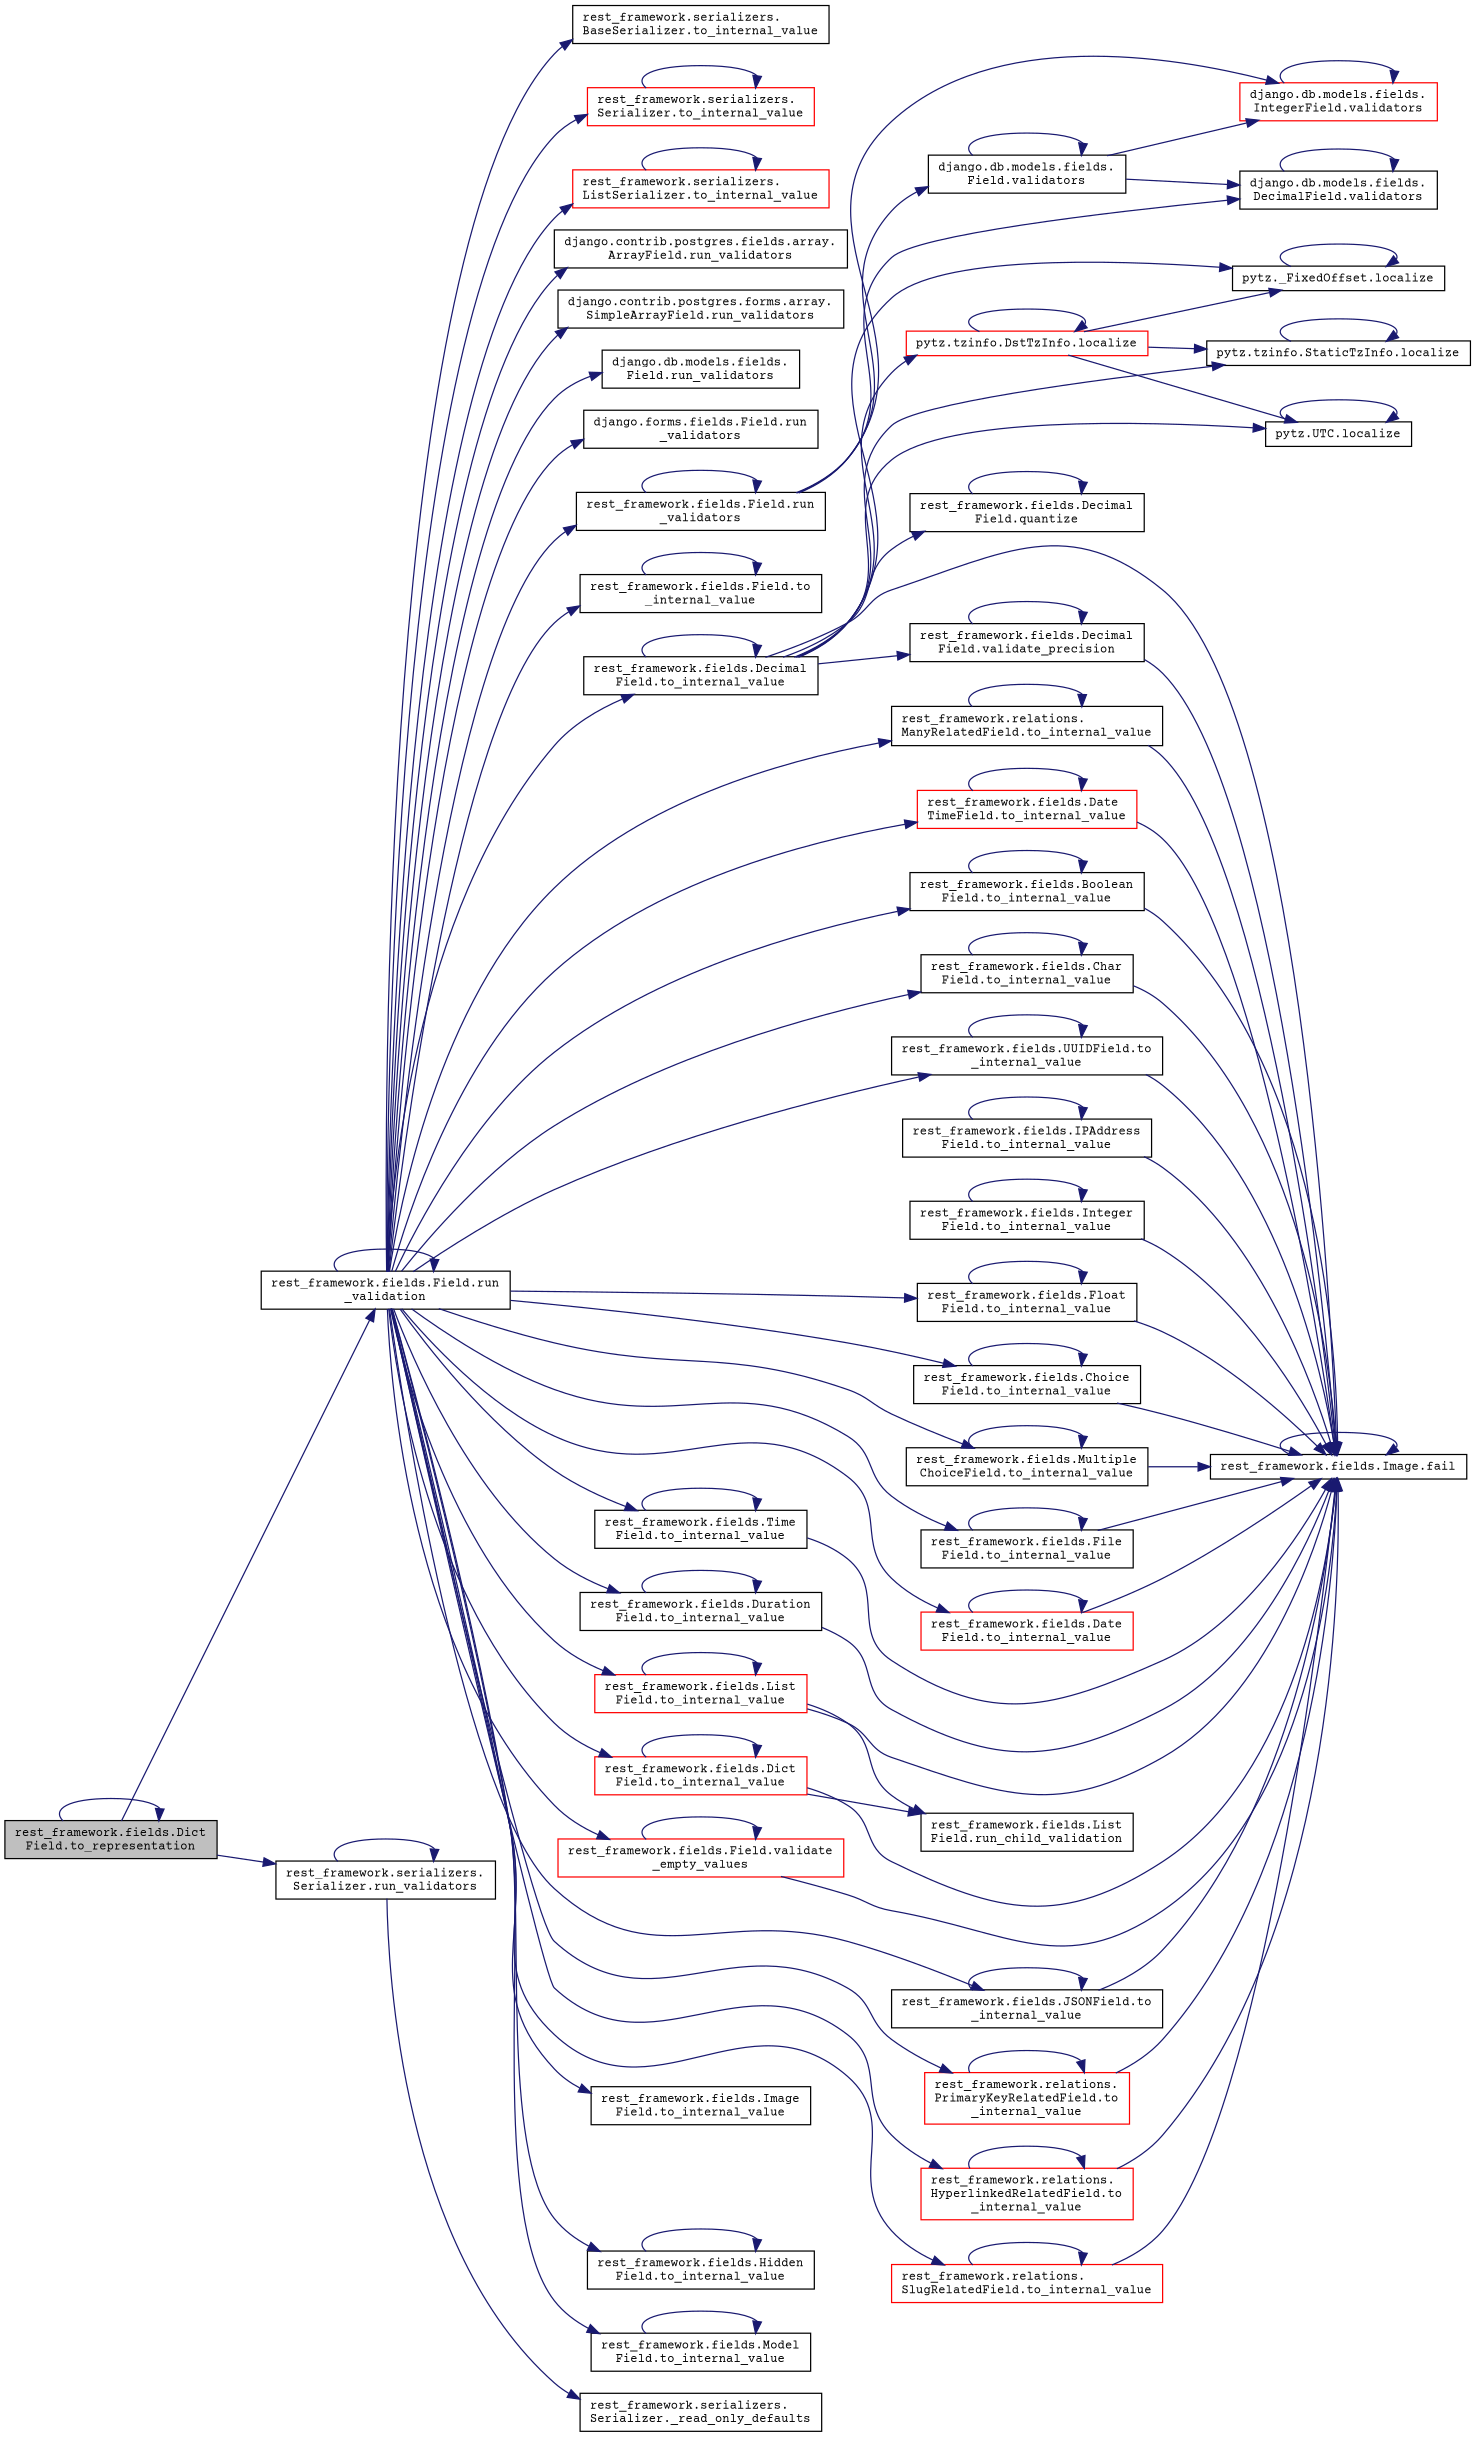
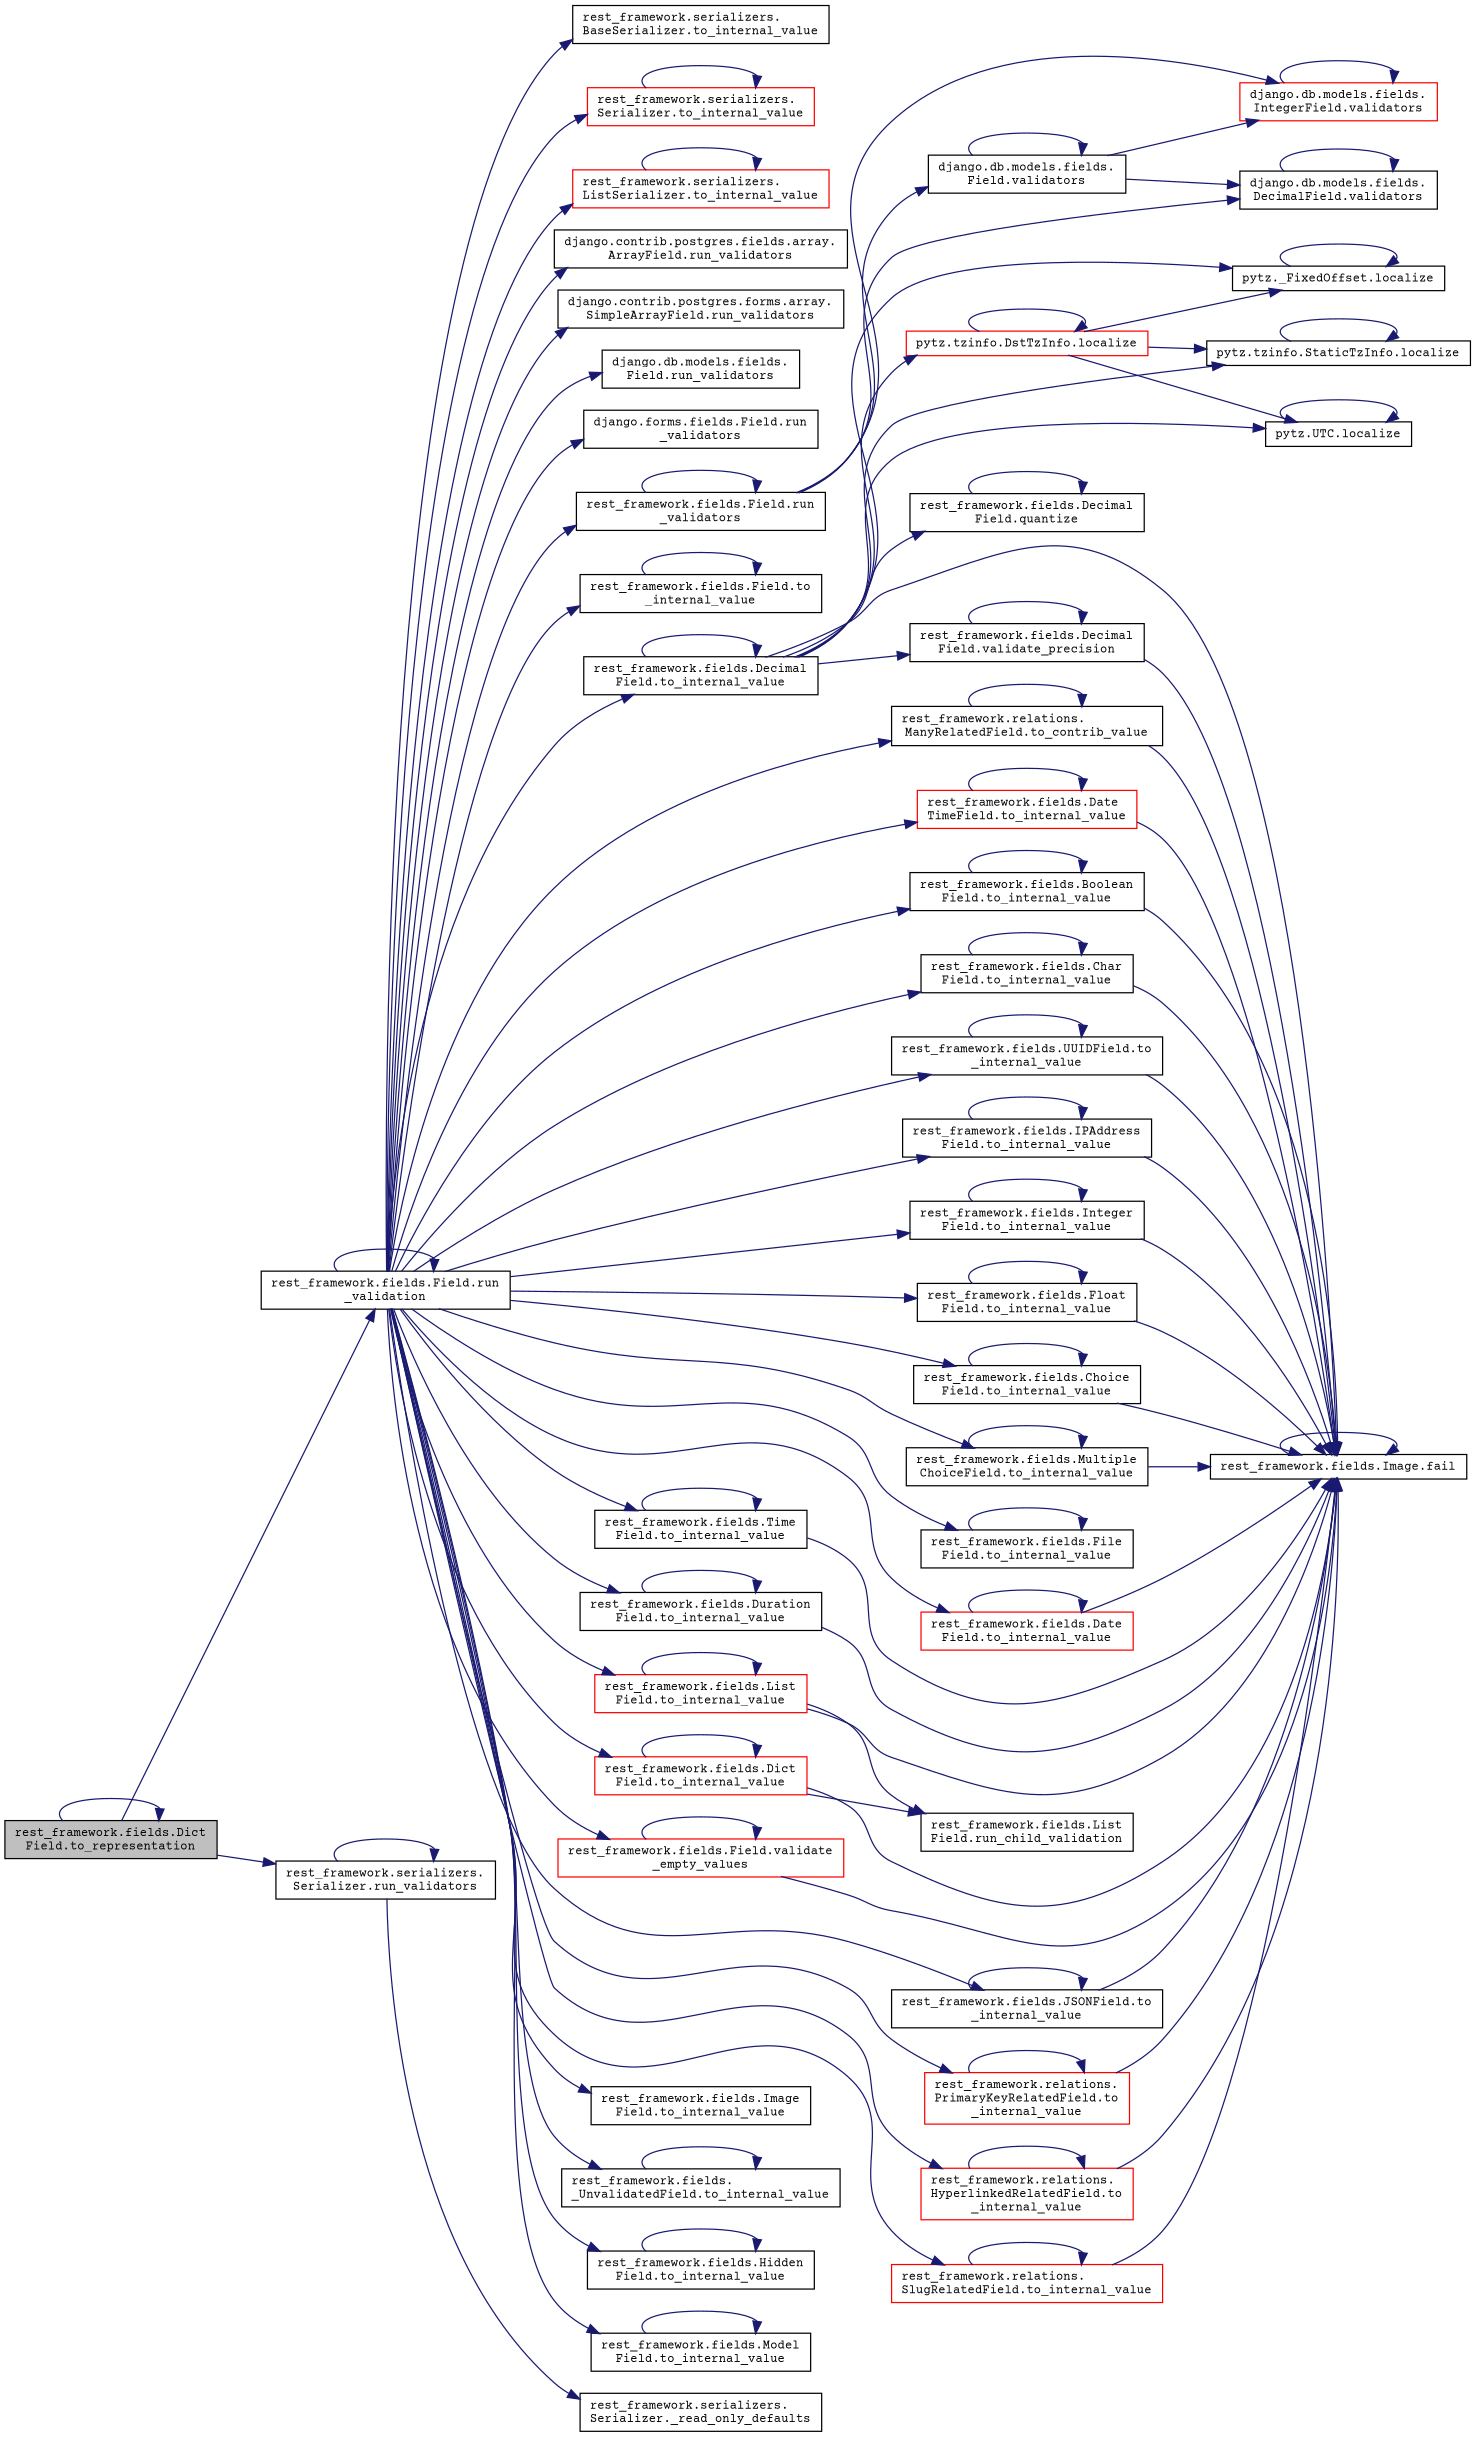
node "rest_framework.relations. ManyRelatedField.to_internal_value": label "rest_framework.relations. ManyRelatedField.to_internal_value" -> "rest_framework.relations. ManyRelatedField.to_contrib_value"
edge "rest_framework.fields.Field.run _validation" -> "rest_framework.fields.IPAddress Field.to_internal_value": added
edge "rest_framework.fields.Field.run _validation" -> "rest_framework.fields.Integer Field.to_internal_value": added
edge "rest_framework.fields.File Field.to_internal_value" -> "rest_framework.fields.Image.fail": removed
node "rest_framework.fields. _UnvalidatedField.to_internal_value": added
